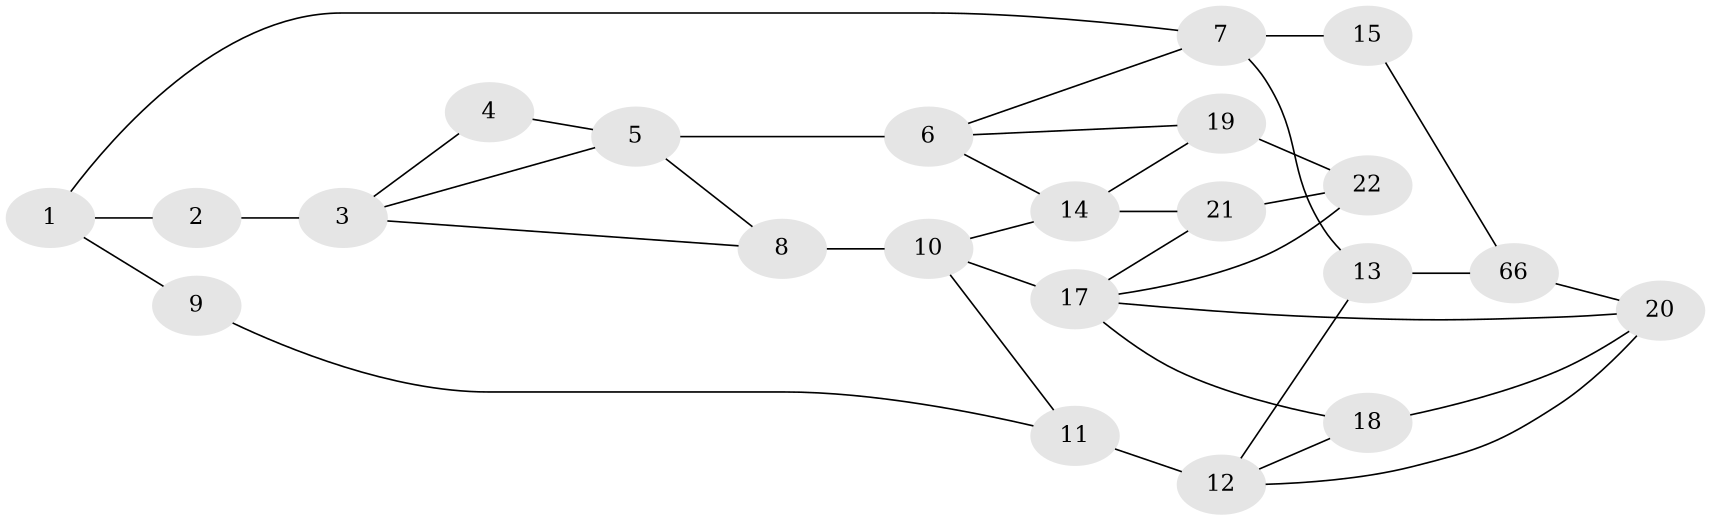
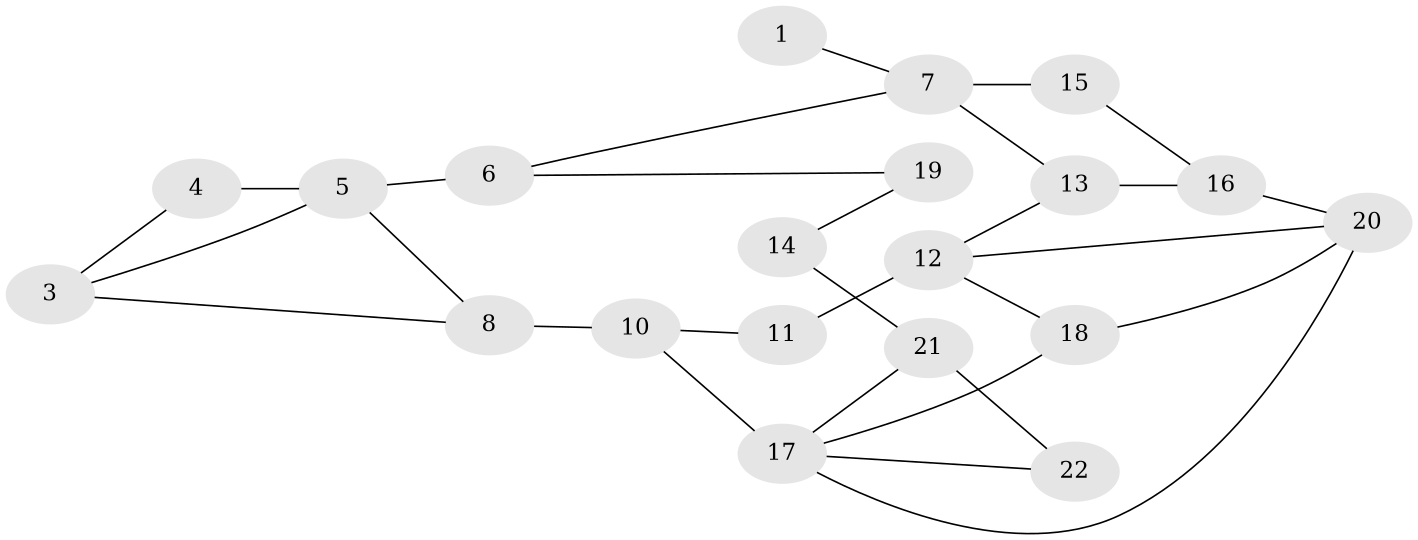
edge "19" -- "22": removed
edge "6" -- "14": removed
node "2": removed
edge "14" -- "10": removed
node "66": label "66" -> "16"
node "9": removed
